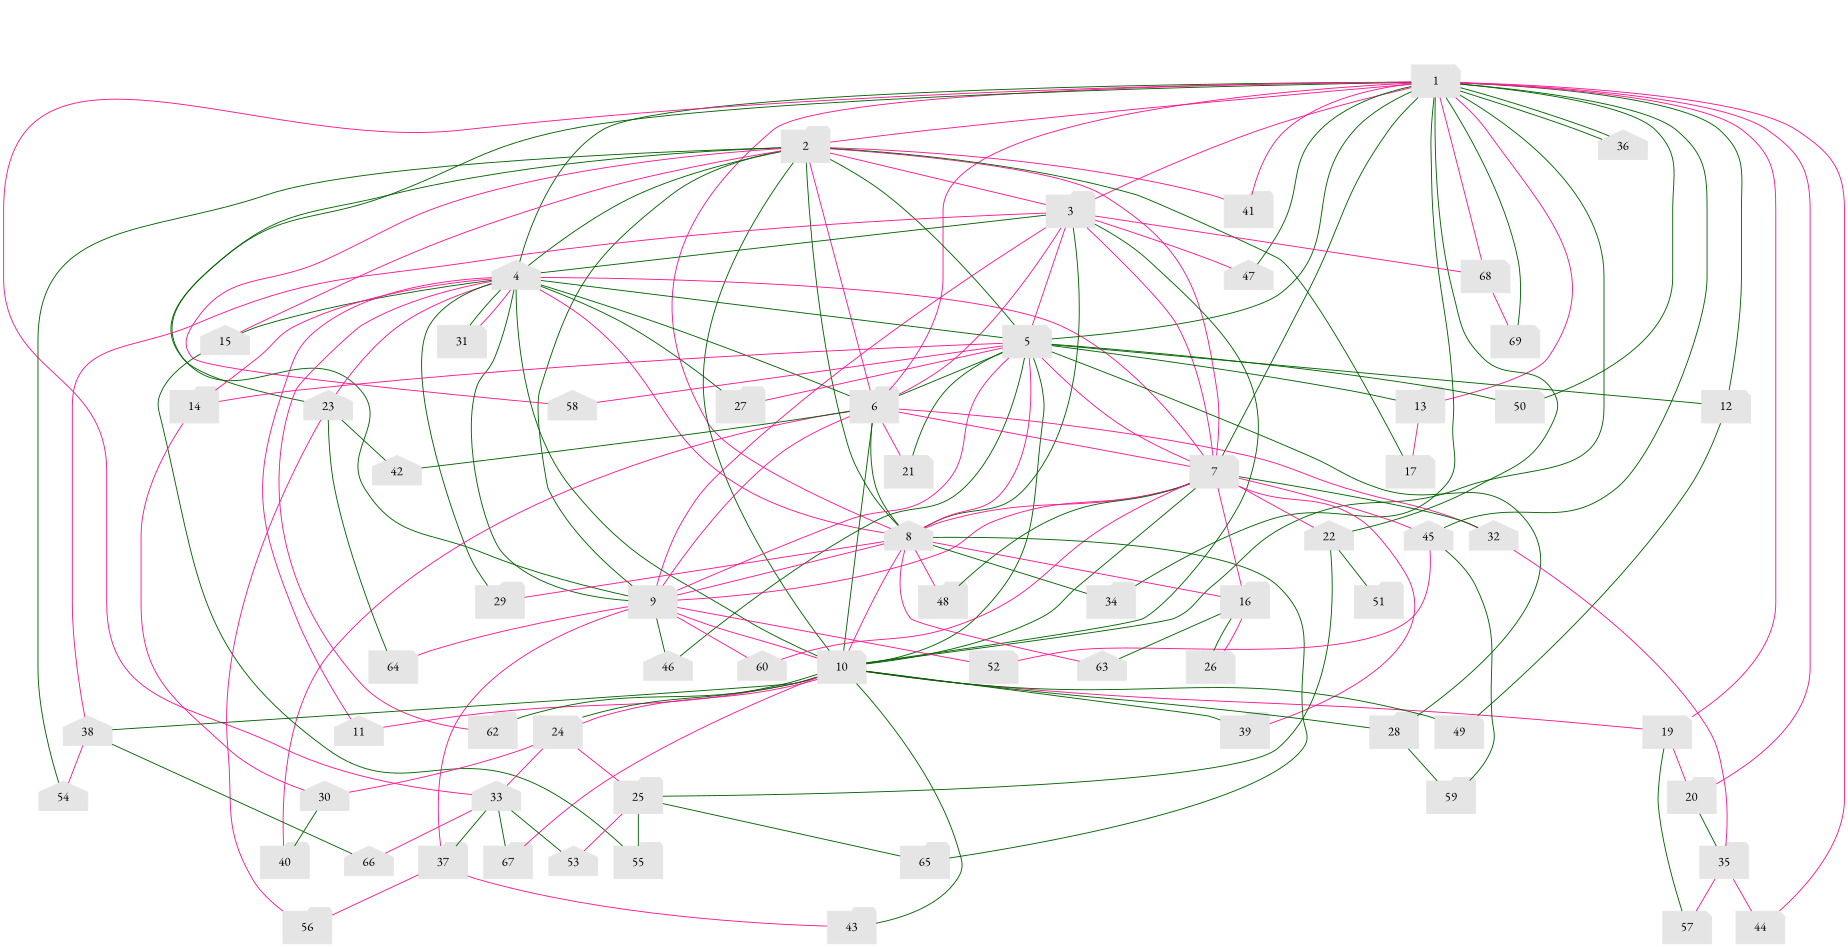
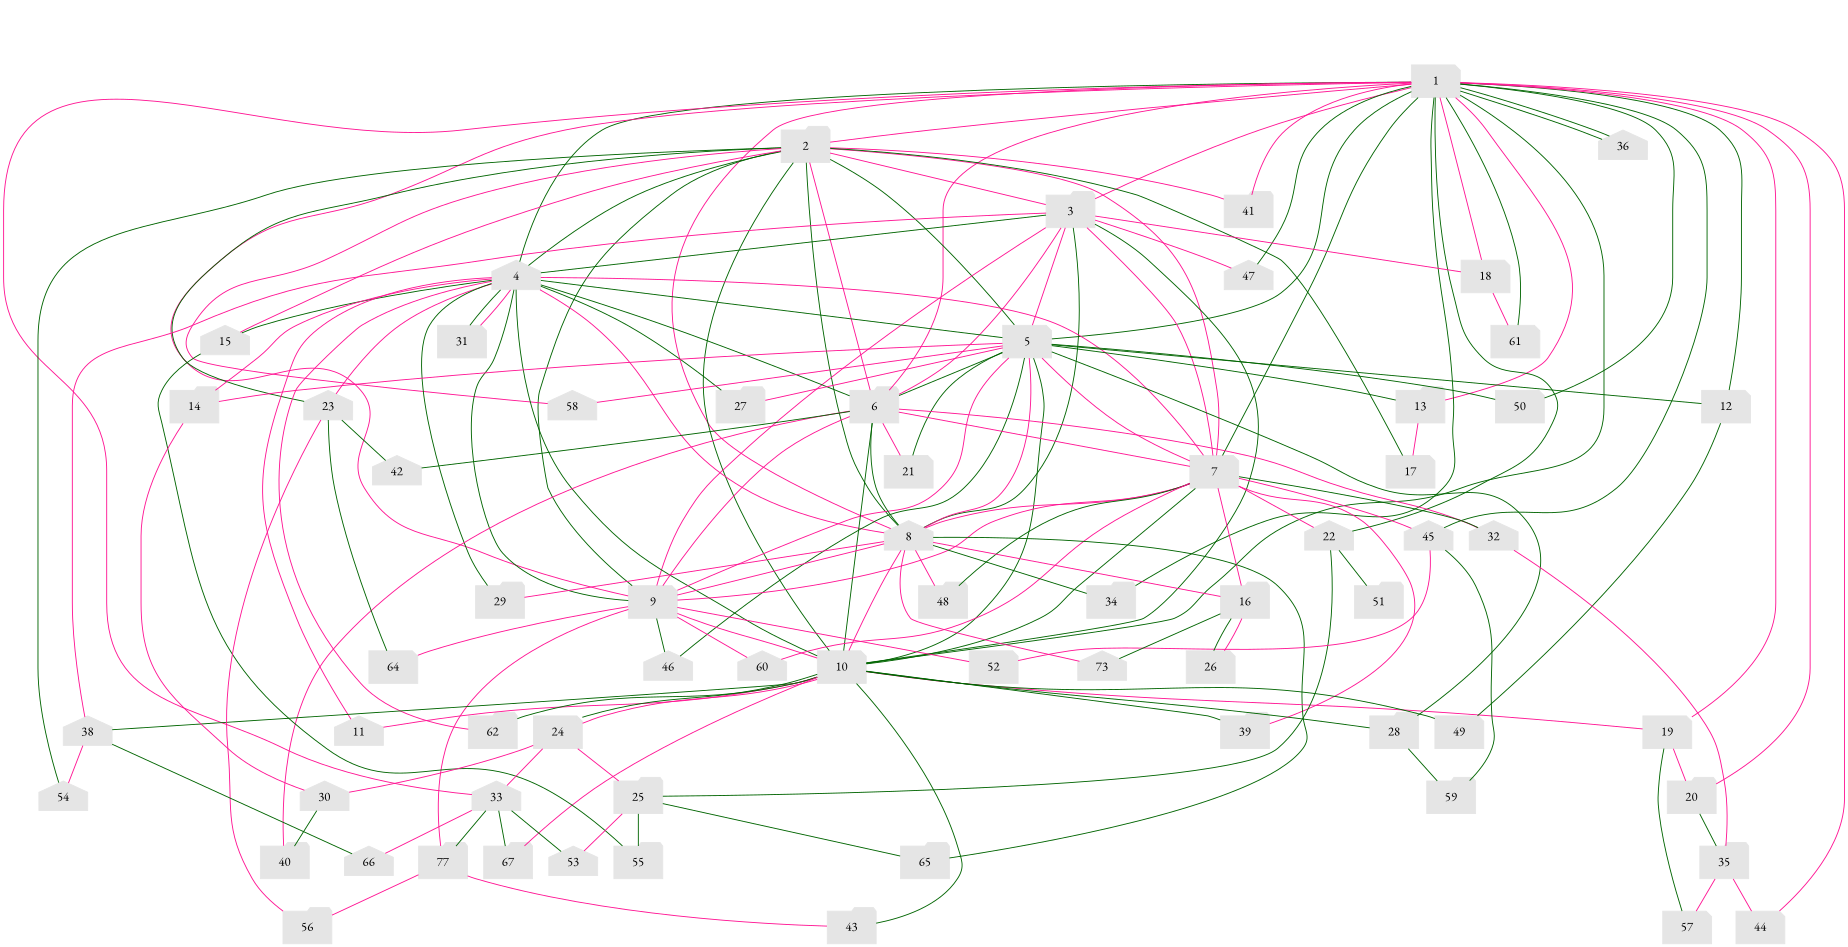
edge "1" -- "9": color darkgreen -> deeppink
node "68": label "68" -> "18"
node "69": label "69" -> "61"
node "63": label "63" -> "73"
node "37": label "37" -> "77"
